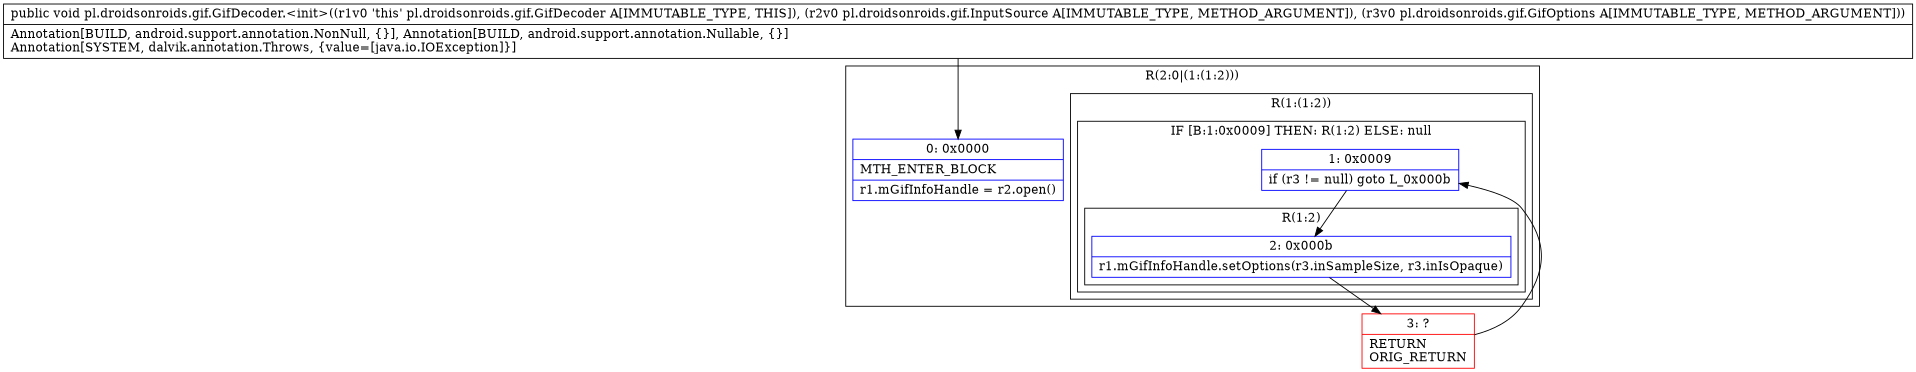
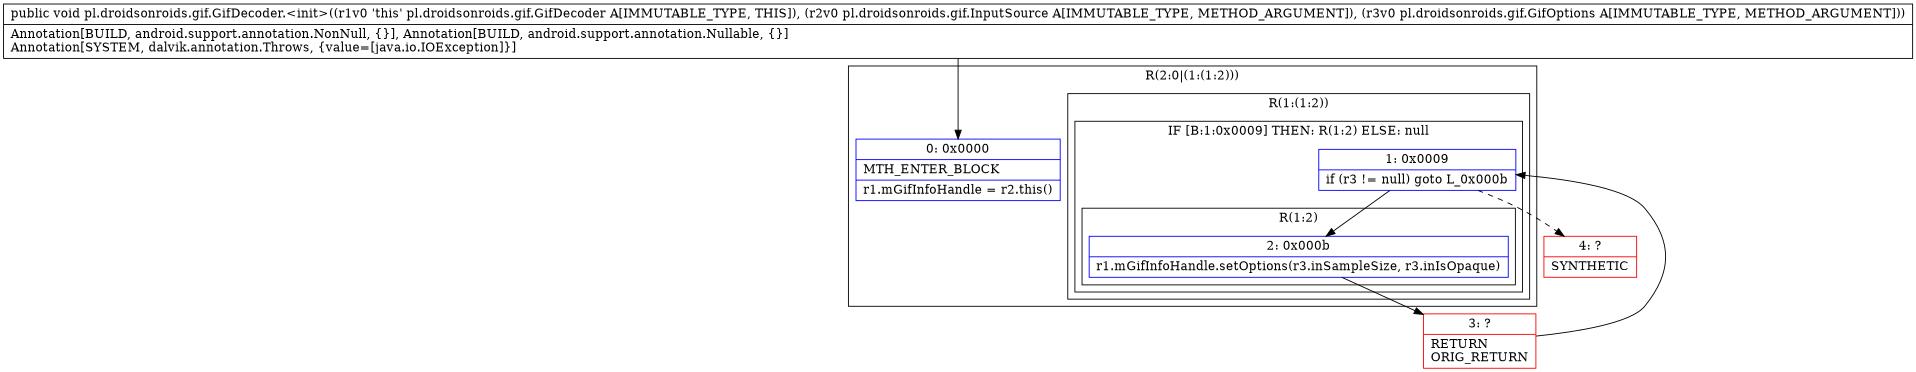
node "0: 0x0000": text "r1.mGifInfoHandle = r2.open()" -> "r1.mGifInfoHandle = r2.this()"
node "4: ?": added
